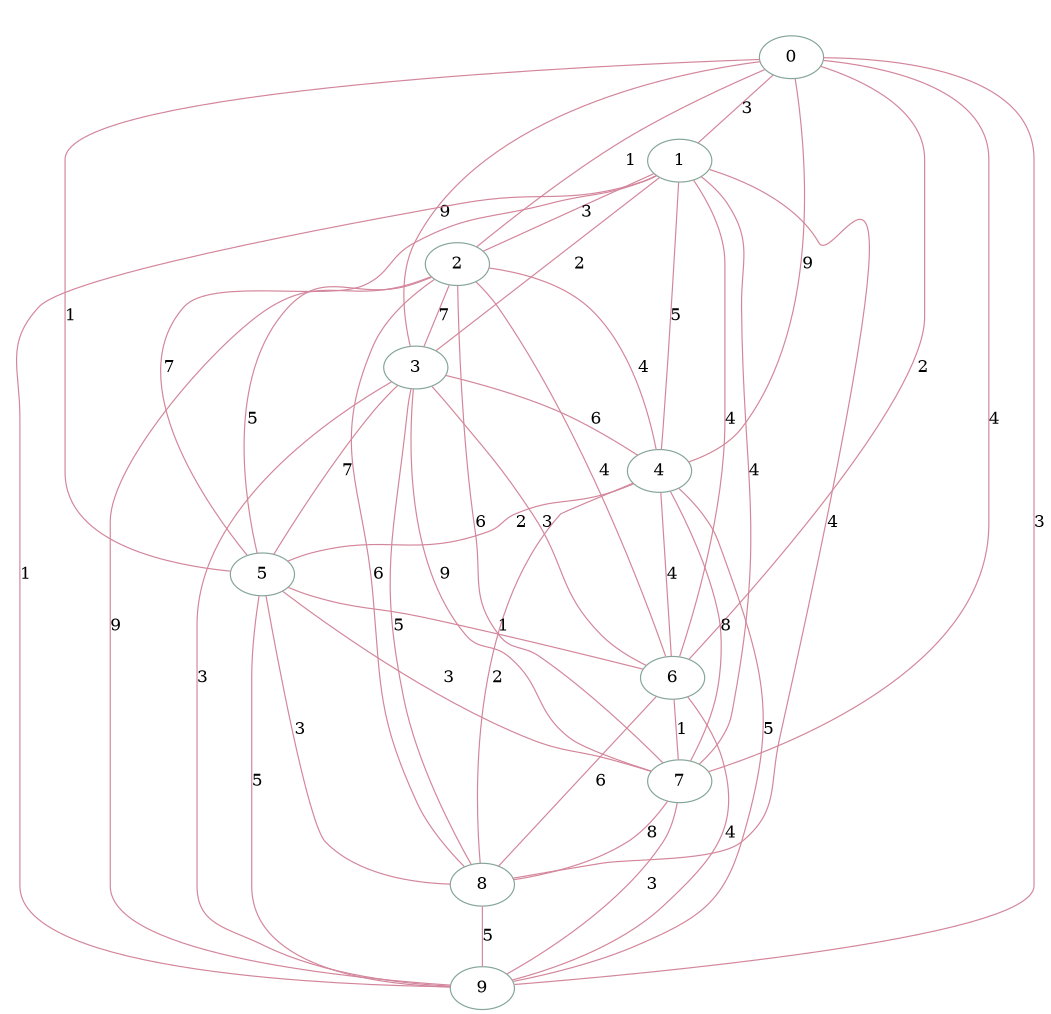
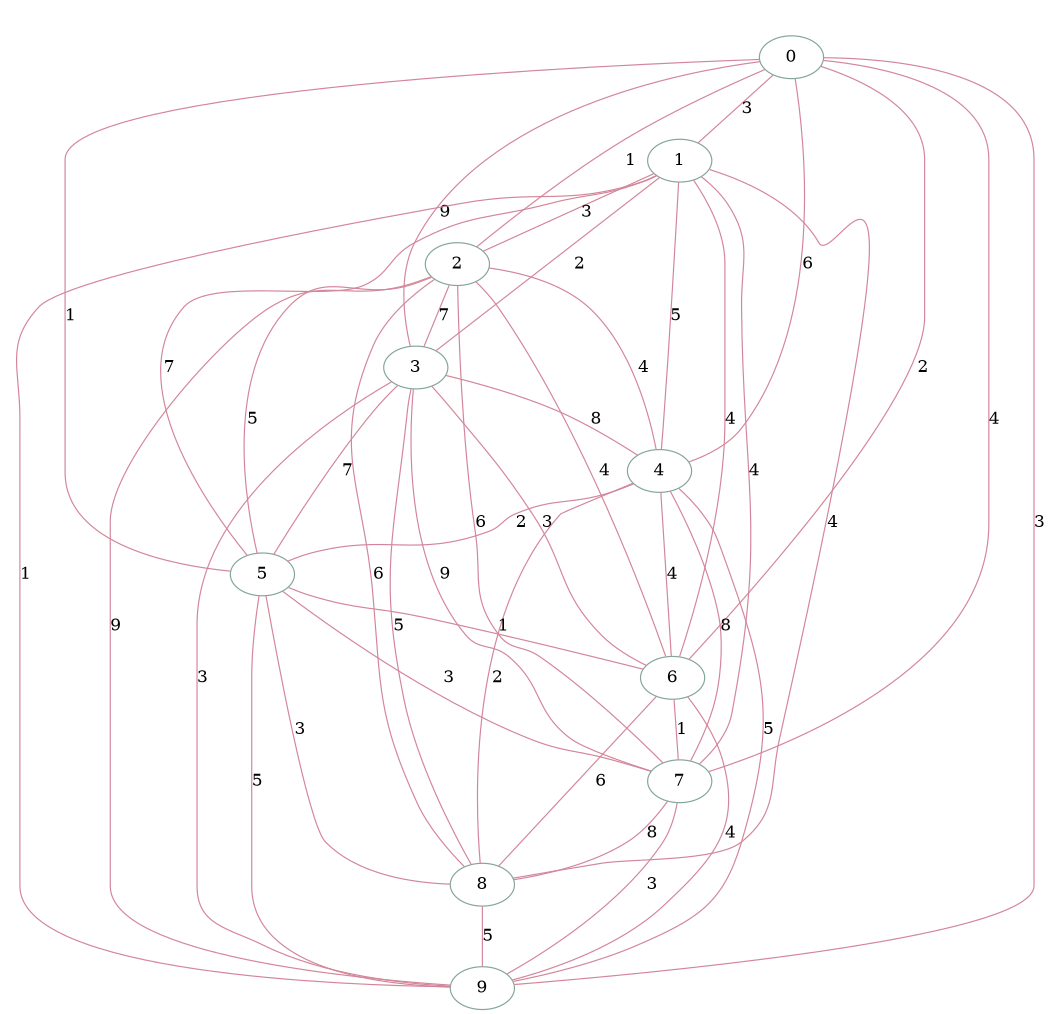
edge "0" -- "4": label "9" -> "6"
edge "3" -- "4": label "6" -> "8"
